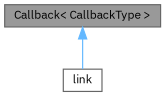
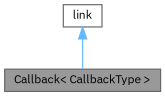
edge "link" -> "Callback< CallbackType >": reversed
